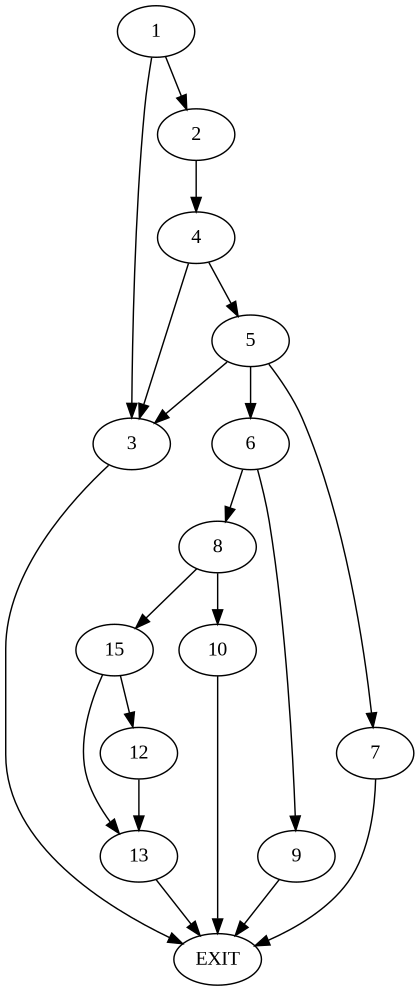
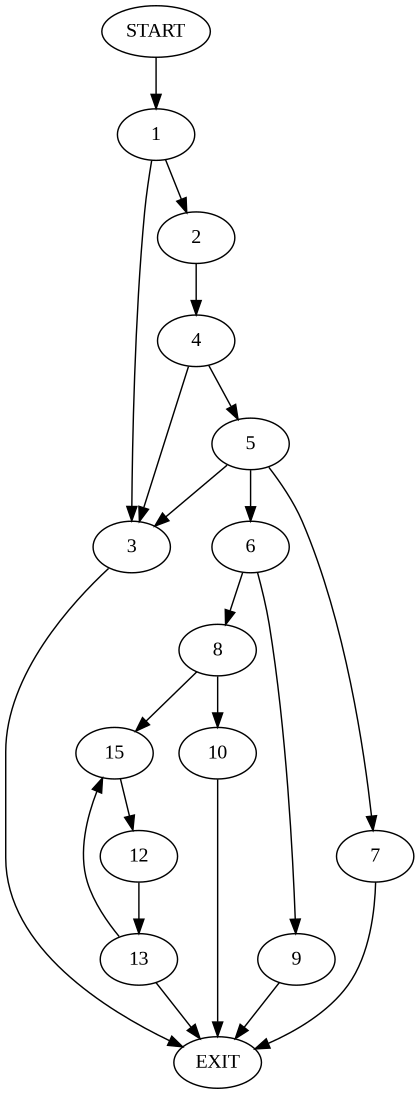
node "START": added
edge "15" -> "13": reversed
